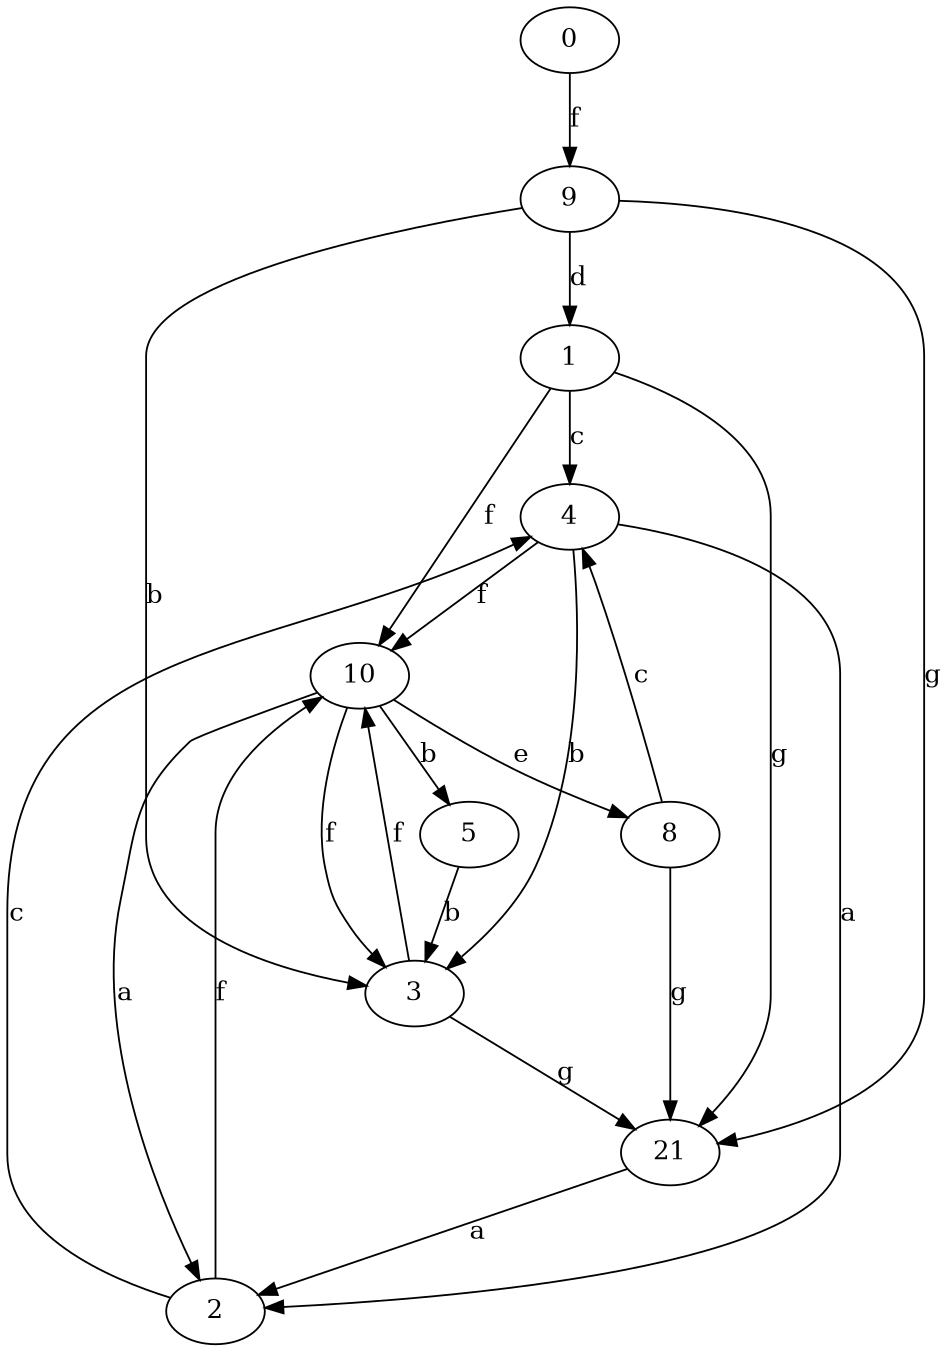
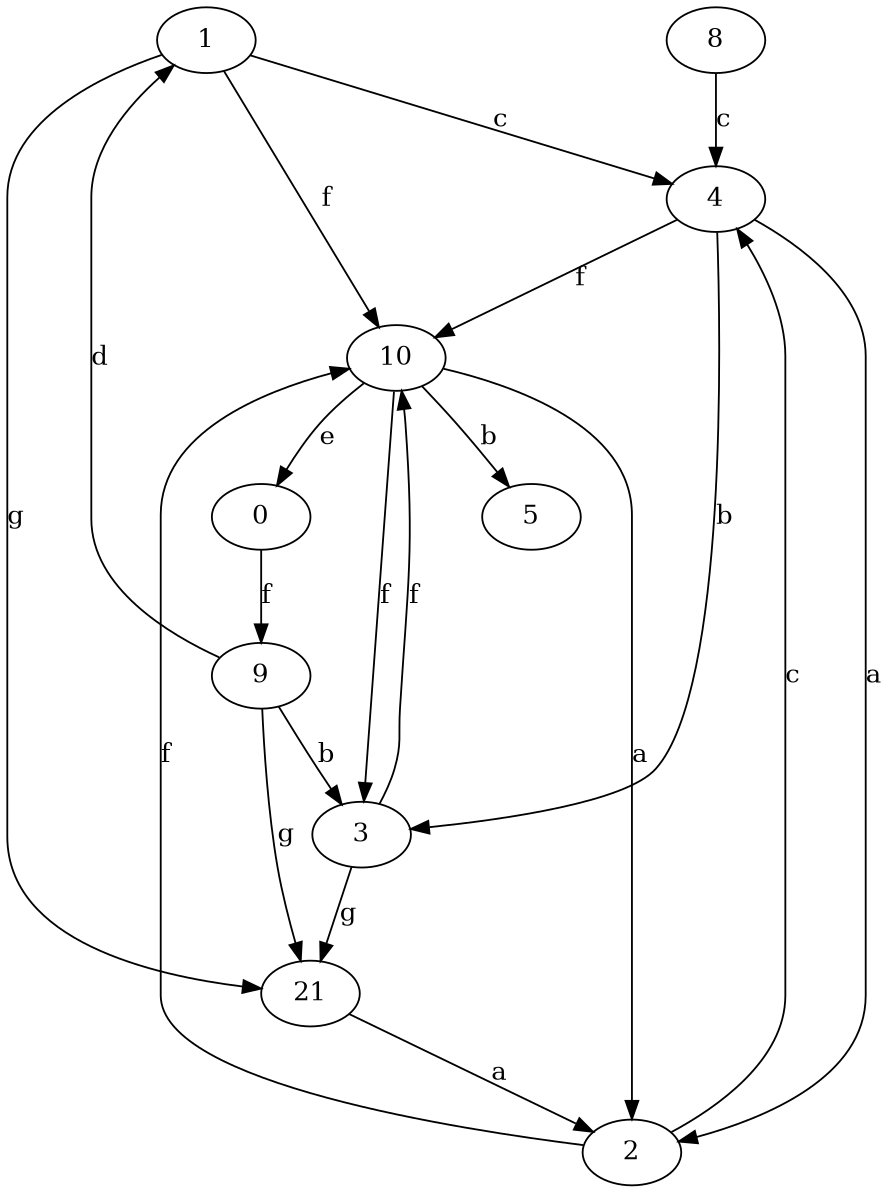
edge "10" -> "8": now "10" -> "0"
edge "5" -> "3": removed, label "b"
edge "8" -> "21": removed, label "g"
